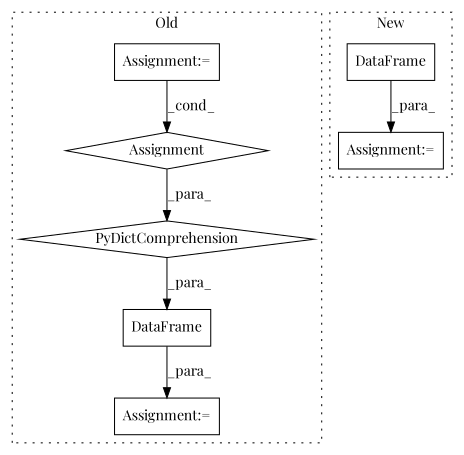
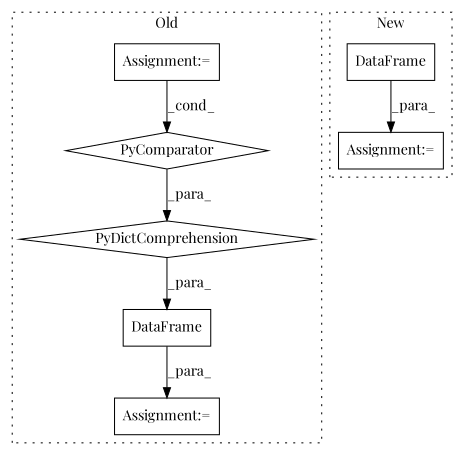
node "Assignment": label "Assignment" -> "PyComparator"
